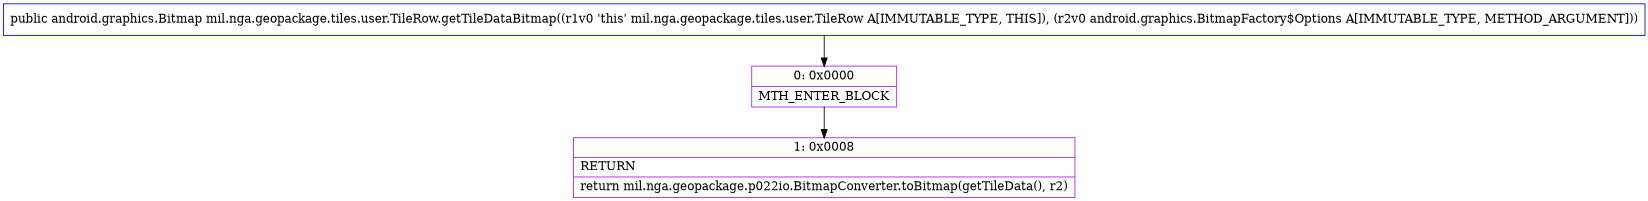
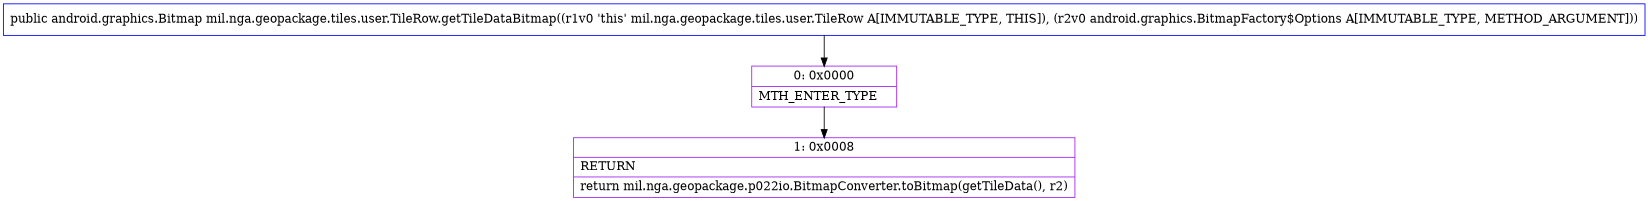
node "0: 0x0000": text "MTH_ENTER_BLOCK" -> "MTH_ENTER_TYPE"
